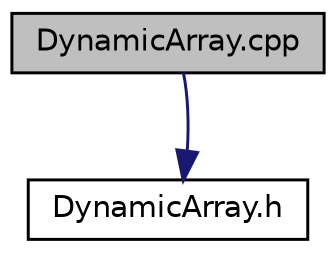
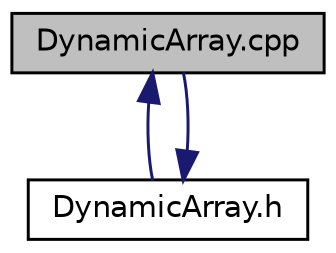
edge "DynamicArray.h" -> "DynamicArray.cpp": added
